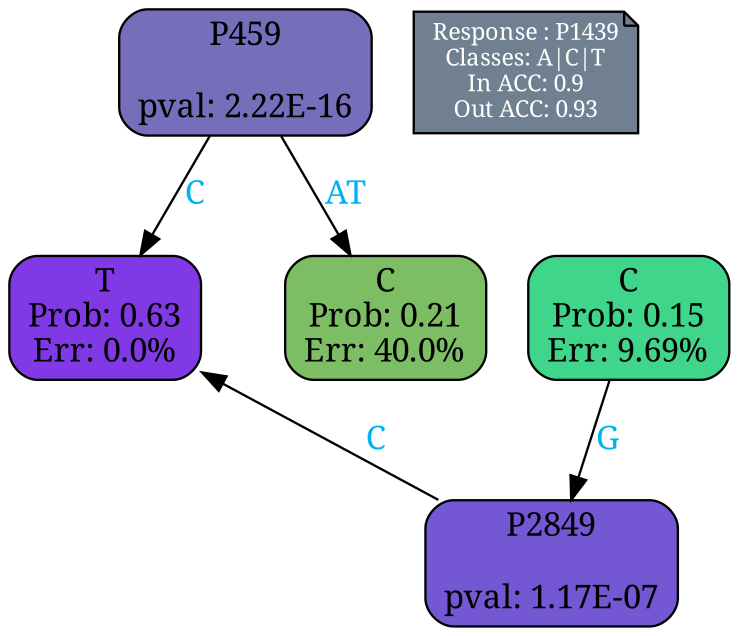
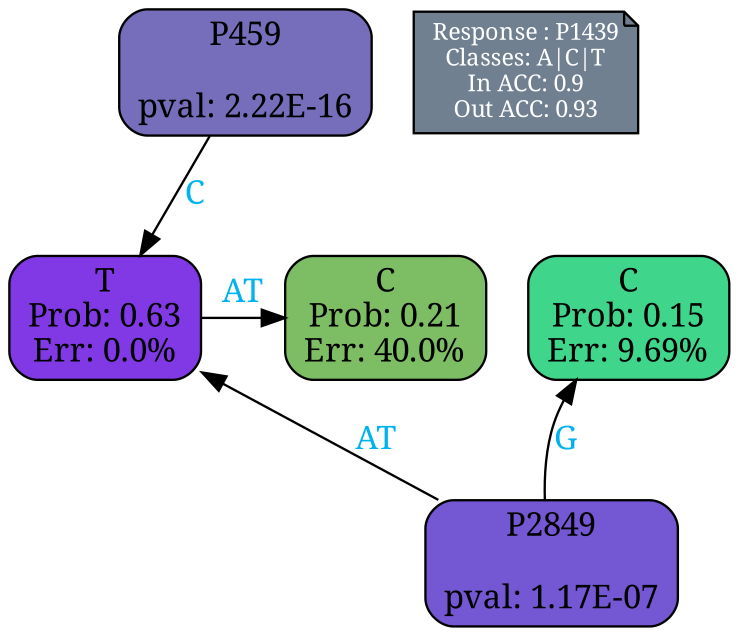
edge "P459 pval: 2.22E-16" -> "C Prob: 0.21 Err: 40.0%": now "T Prob: 0.63 Err: 0.0%" -> "C Prob: 0.21 Err: 40.0%"
edge "C Prob: 0.15 Err: 9.69%" -> "P2849 pval: 1.17E-07": reversed
edge "P2849 pval: 1.17E-07" -> "T Prob: 0.63 Err: 0.0%": label "C" -> "AT"
